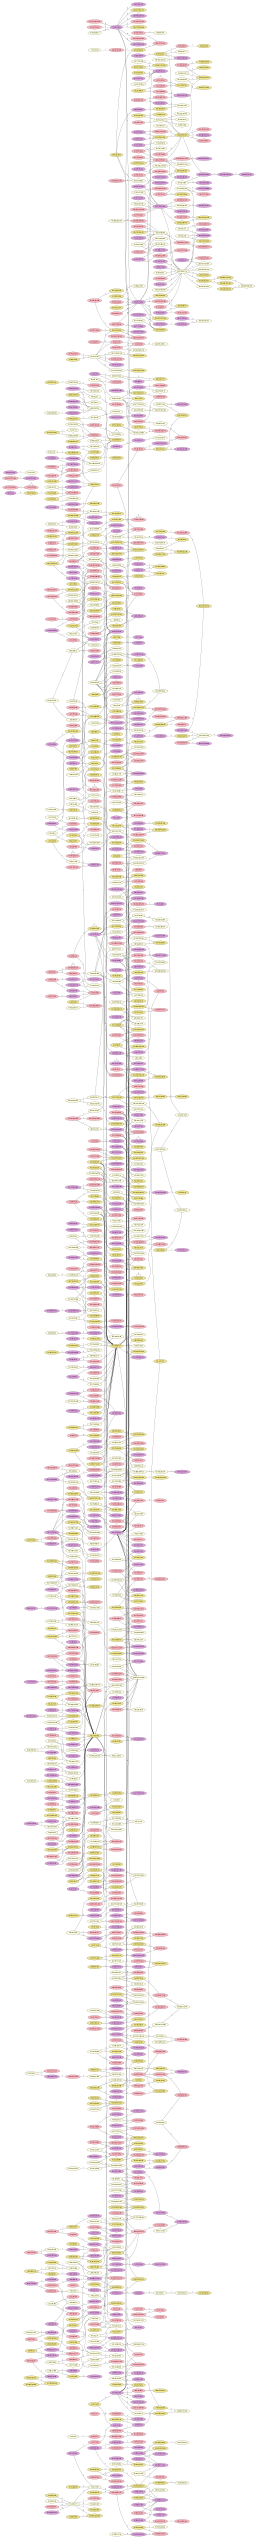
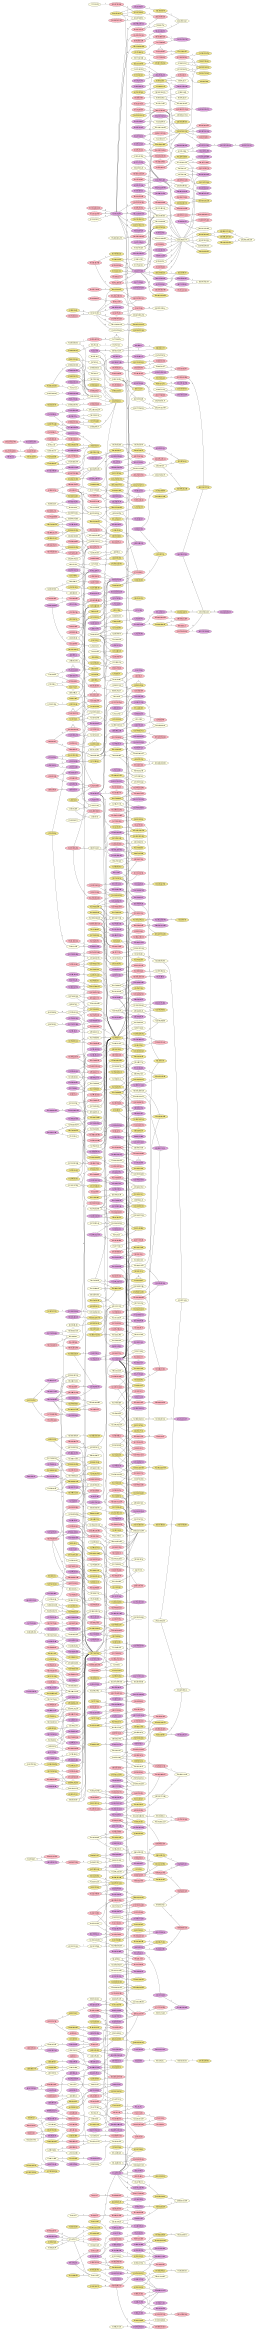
node "112.189.204.214": added
